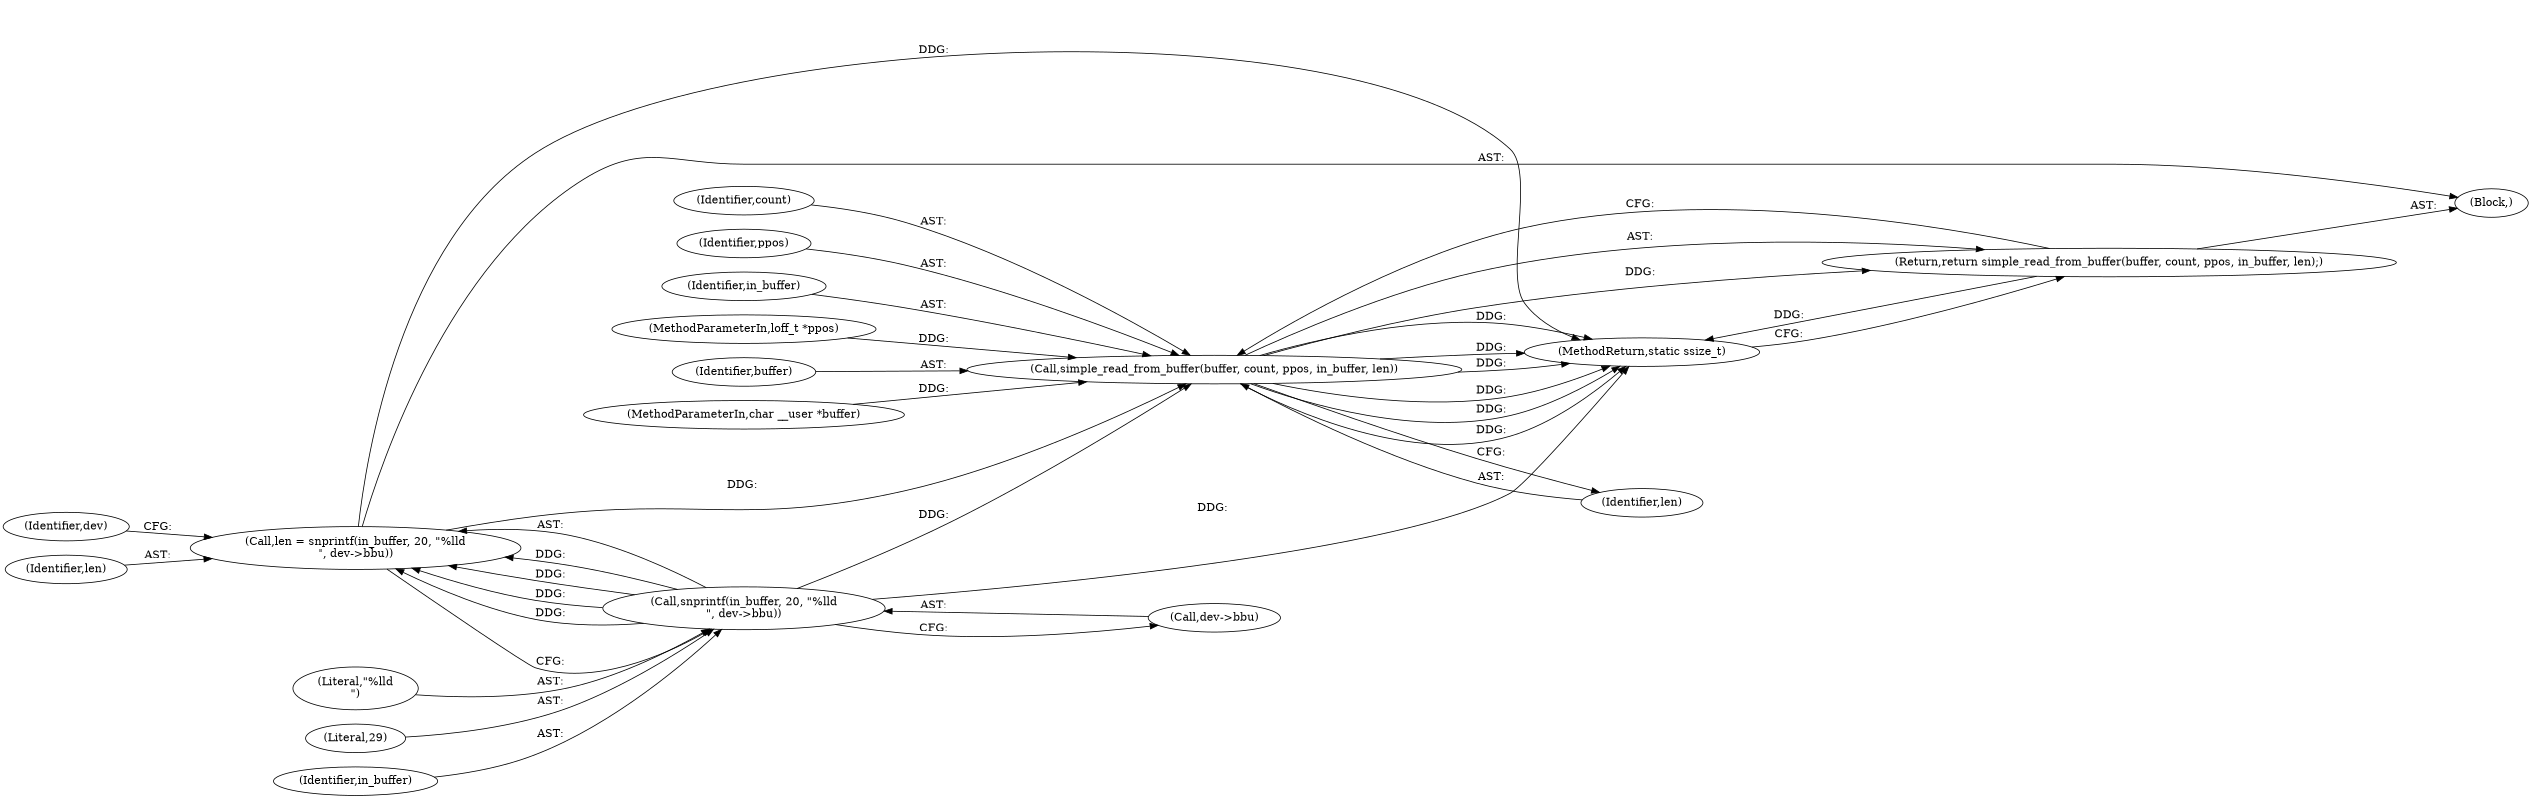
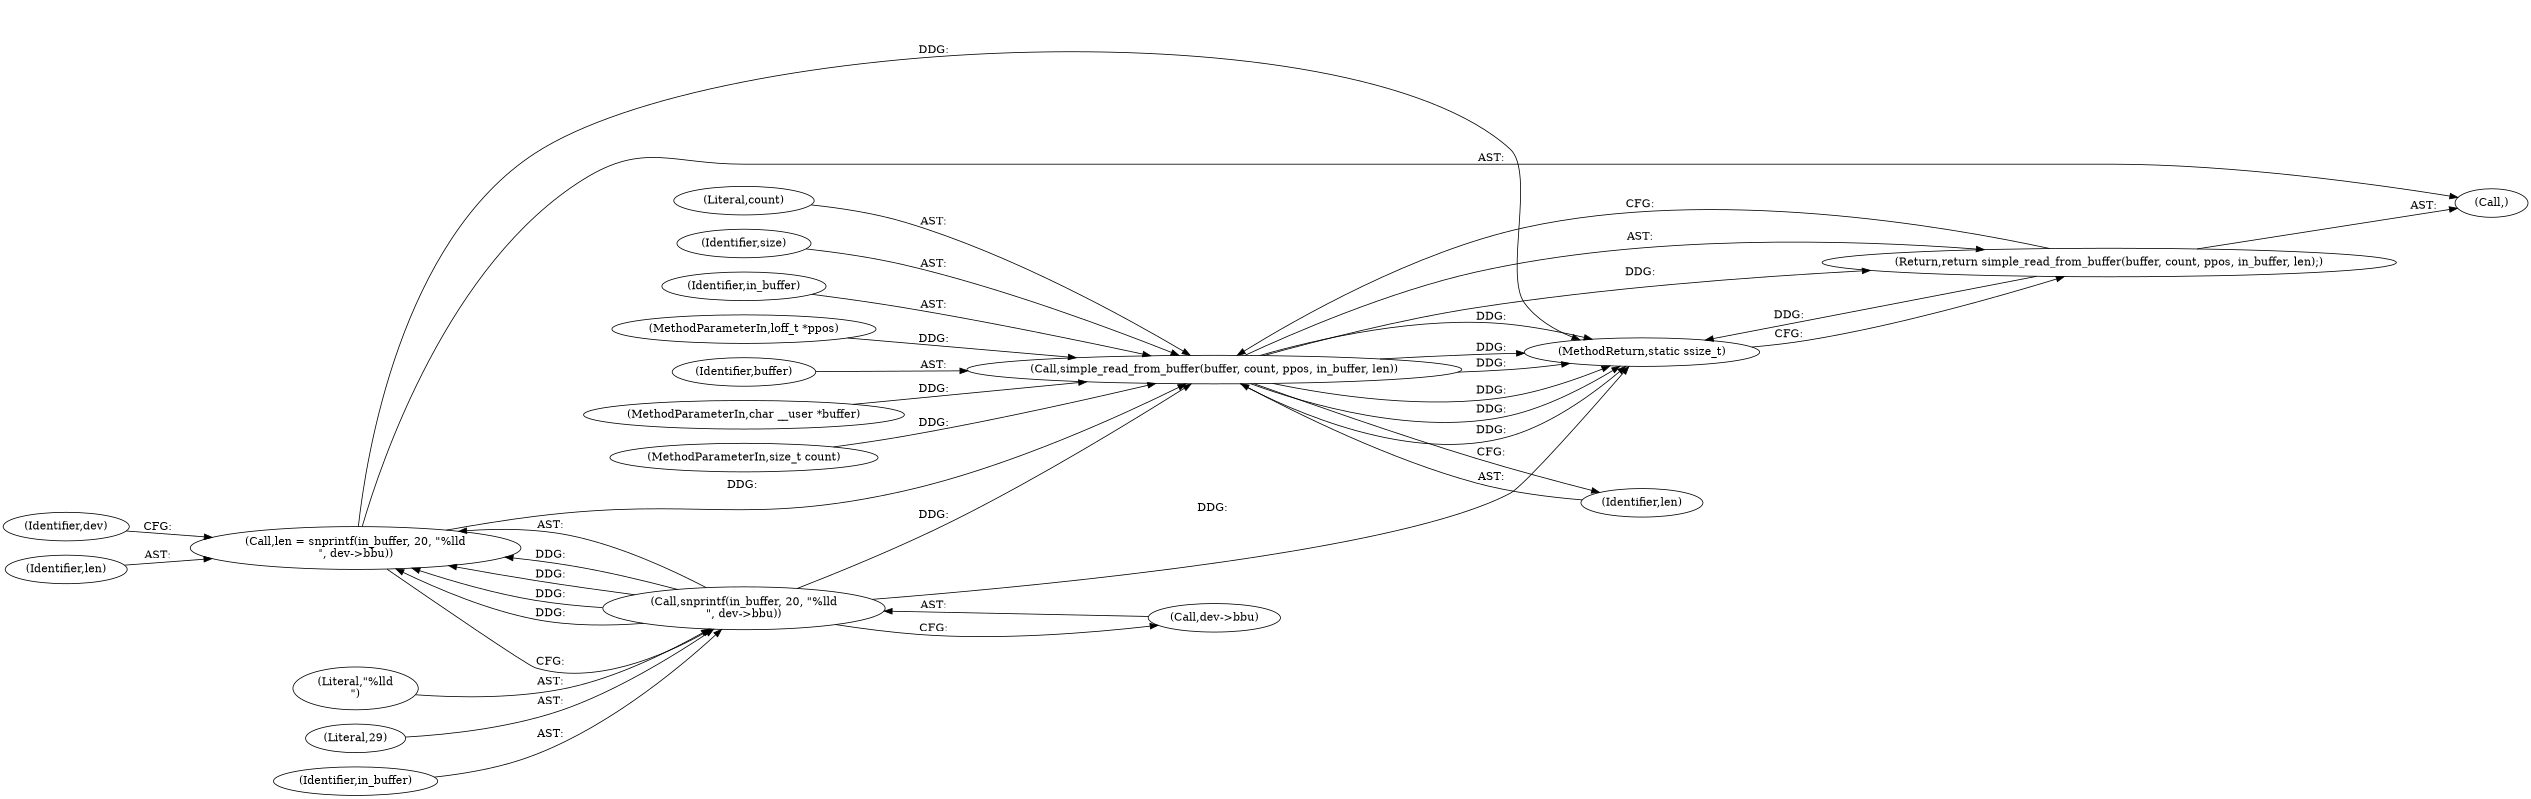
node "(Identifier,count)": label "(Identifier,count)" -> "(Literal,count)"
node "(Block,)": label "(Block,)" -> "(Call,)"
node "(Identifier,ppos)": label "(Identifier,ppos)" -> "(Identifier,size)"
node "(MethodParameterIn,size_t count)": added
